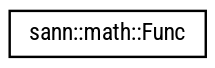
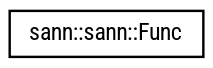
node "sann::math::Func": label "sann::math::Func" -> "sann::sann::Func"
